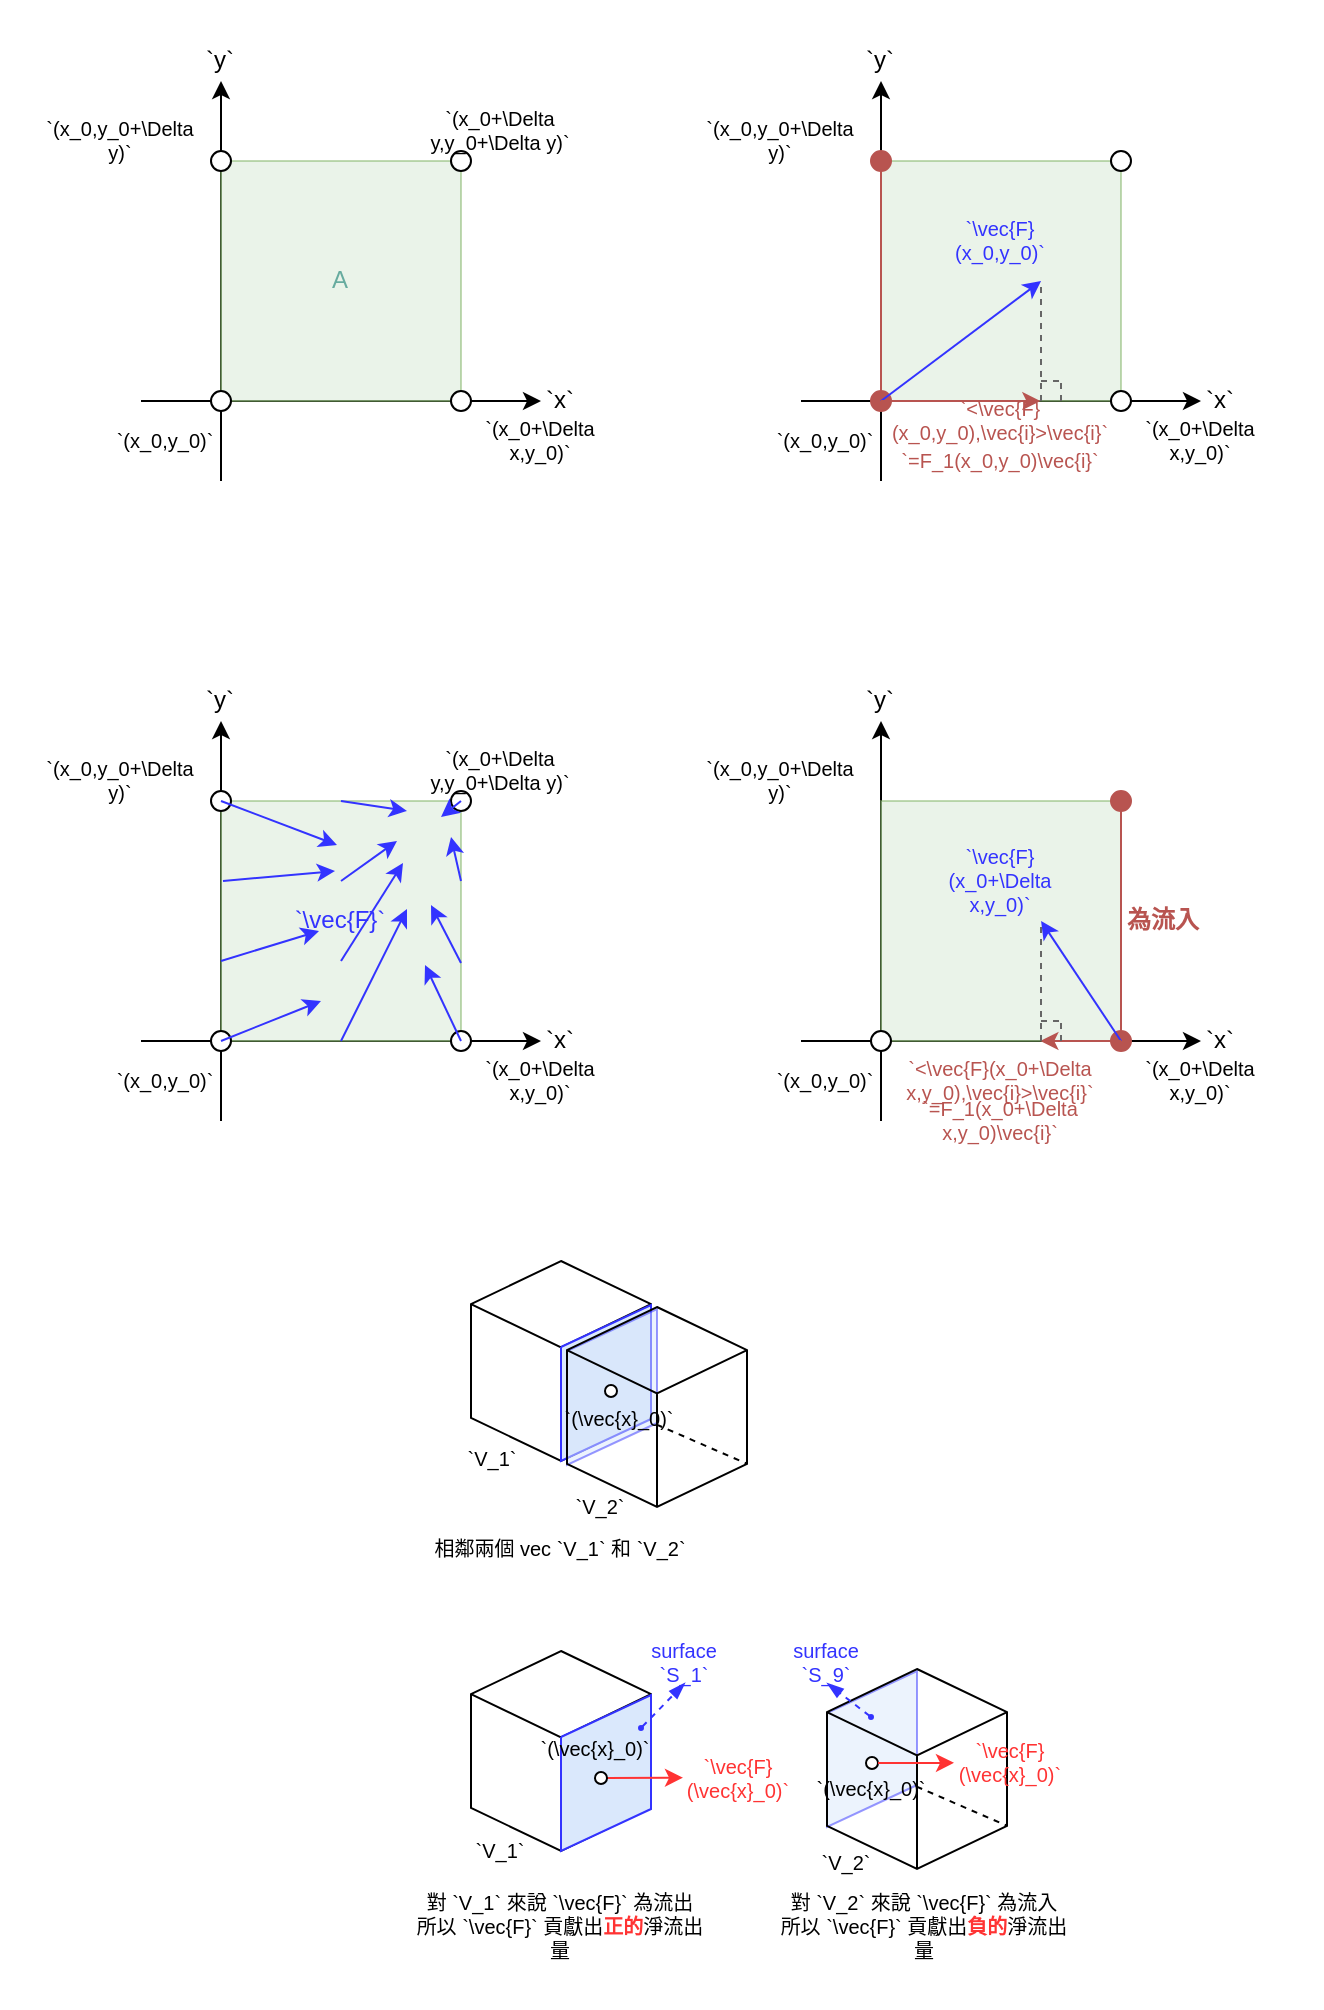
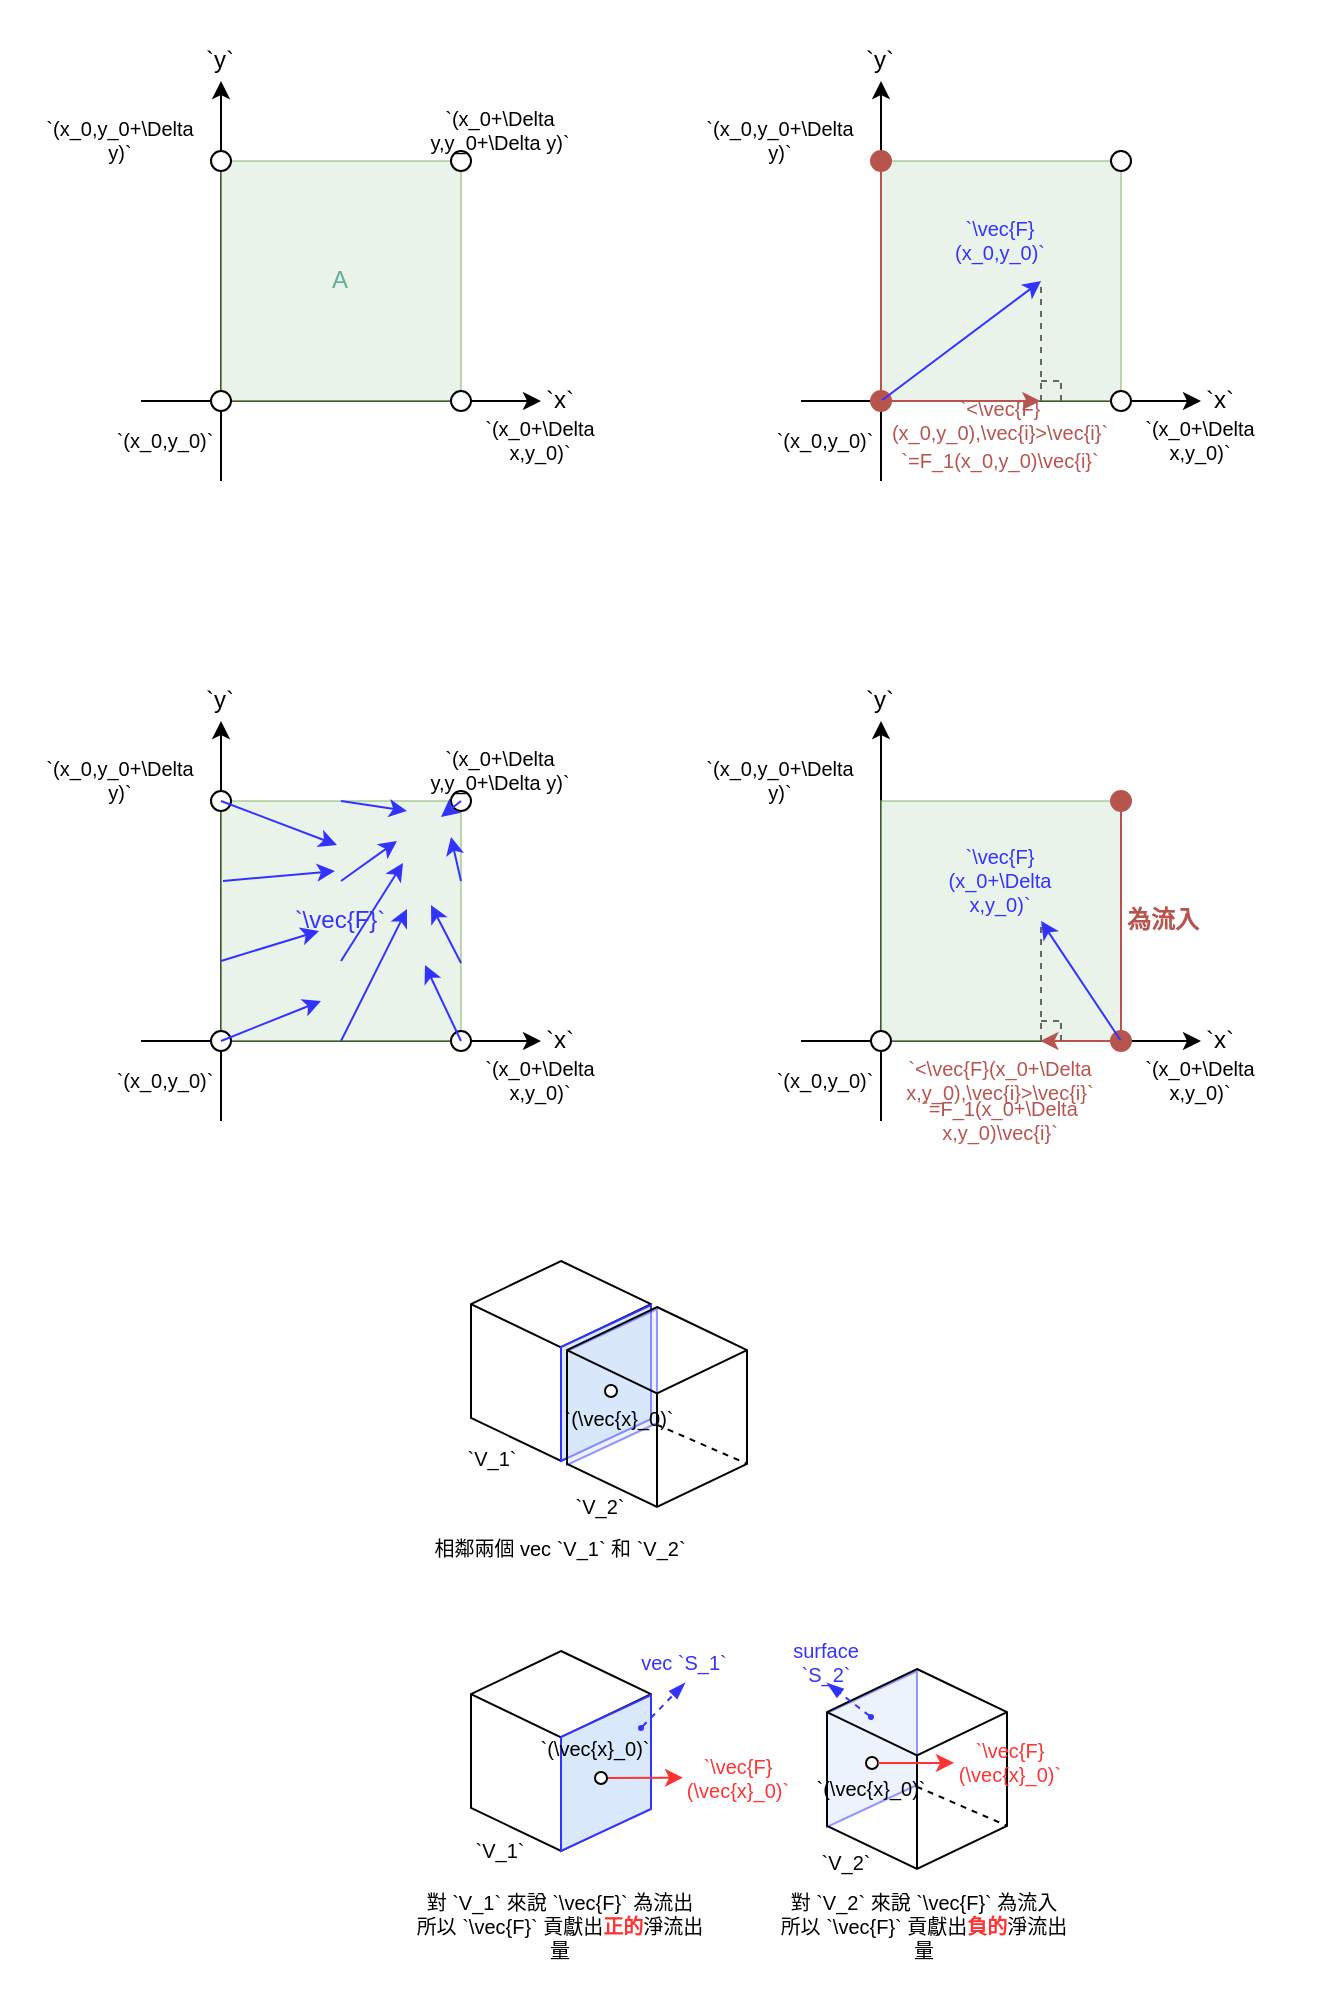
node "surface `S_1`": label "surface `S_1`" -> "vec `S_1`"
node "surface `S_9`": label "surface `S_9`" -> "surface `S_2`"
